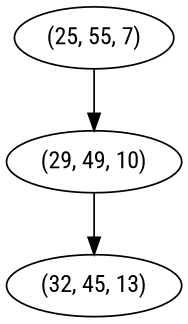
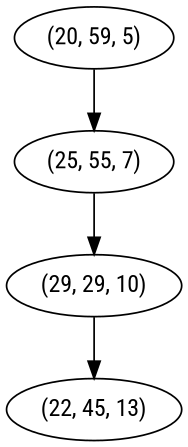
node "(20, 59, 5)": added
node "(29, 49, 10)": label "(29, 49, 10)" -> "(29, 29, 10)"
node "(32, 45, 13)": label "(32, 45, 13)" -> "(22, 45, 13)"
